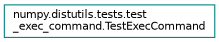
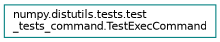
node "numpy.distutils.tests.test _exec_command.TestExecCommand": label "numpy.distutils.tests.test _exec_command.TestExecCommand" -> "numpy.distutils.tests.test _tests_command.TestExecCommand"
